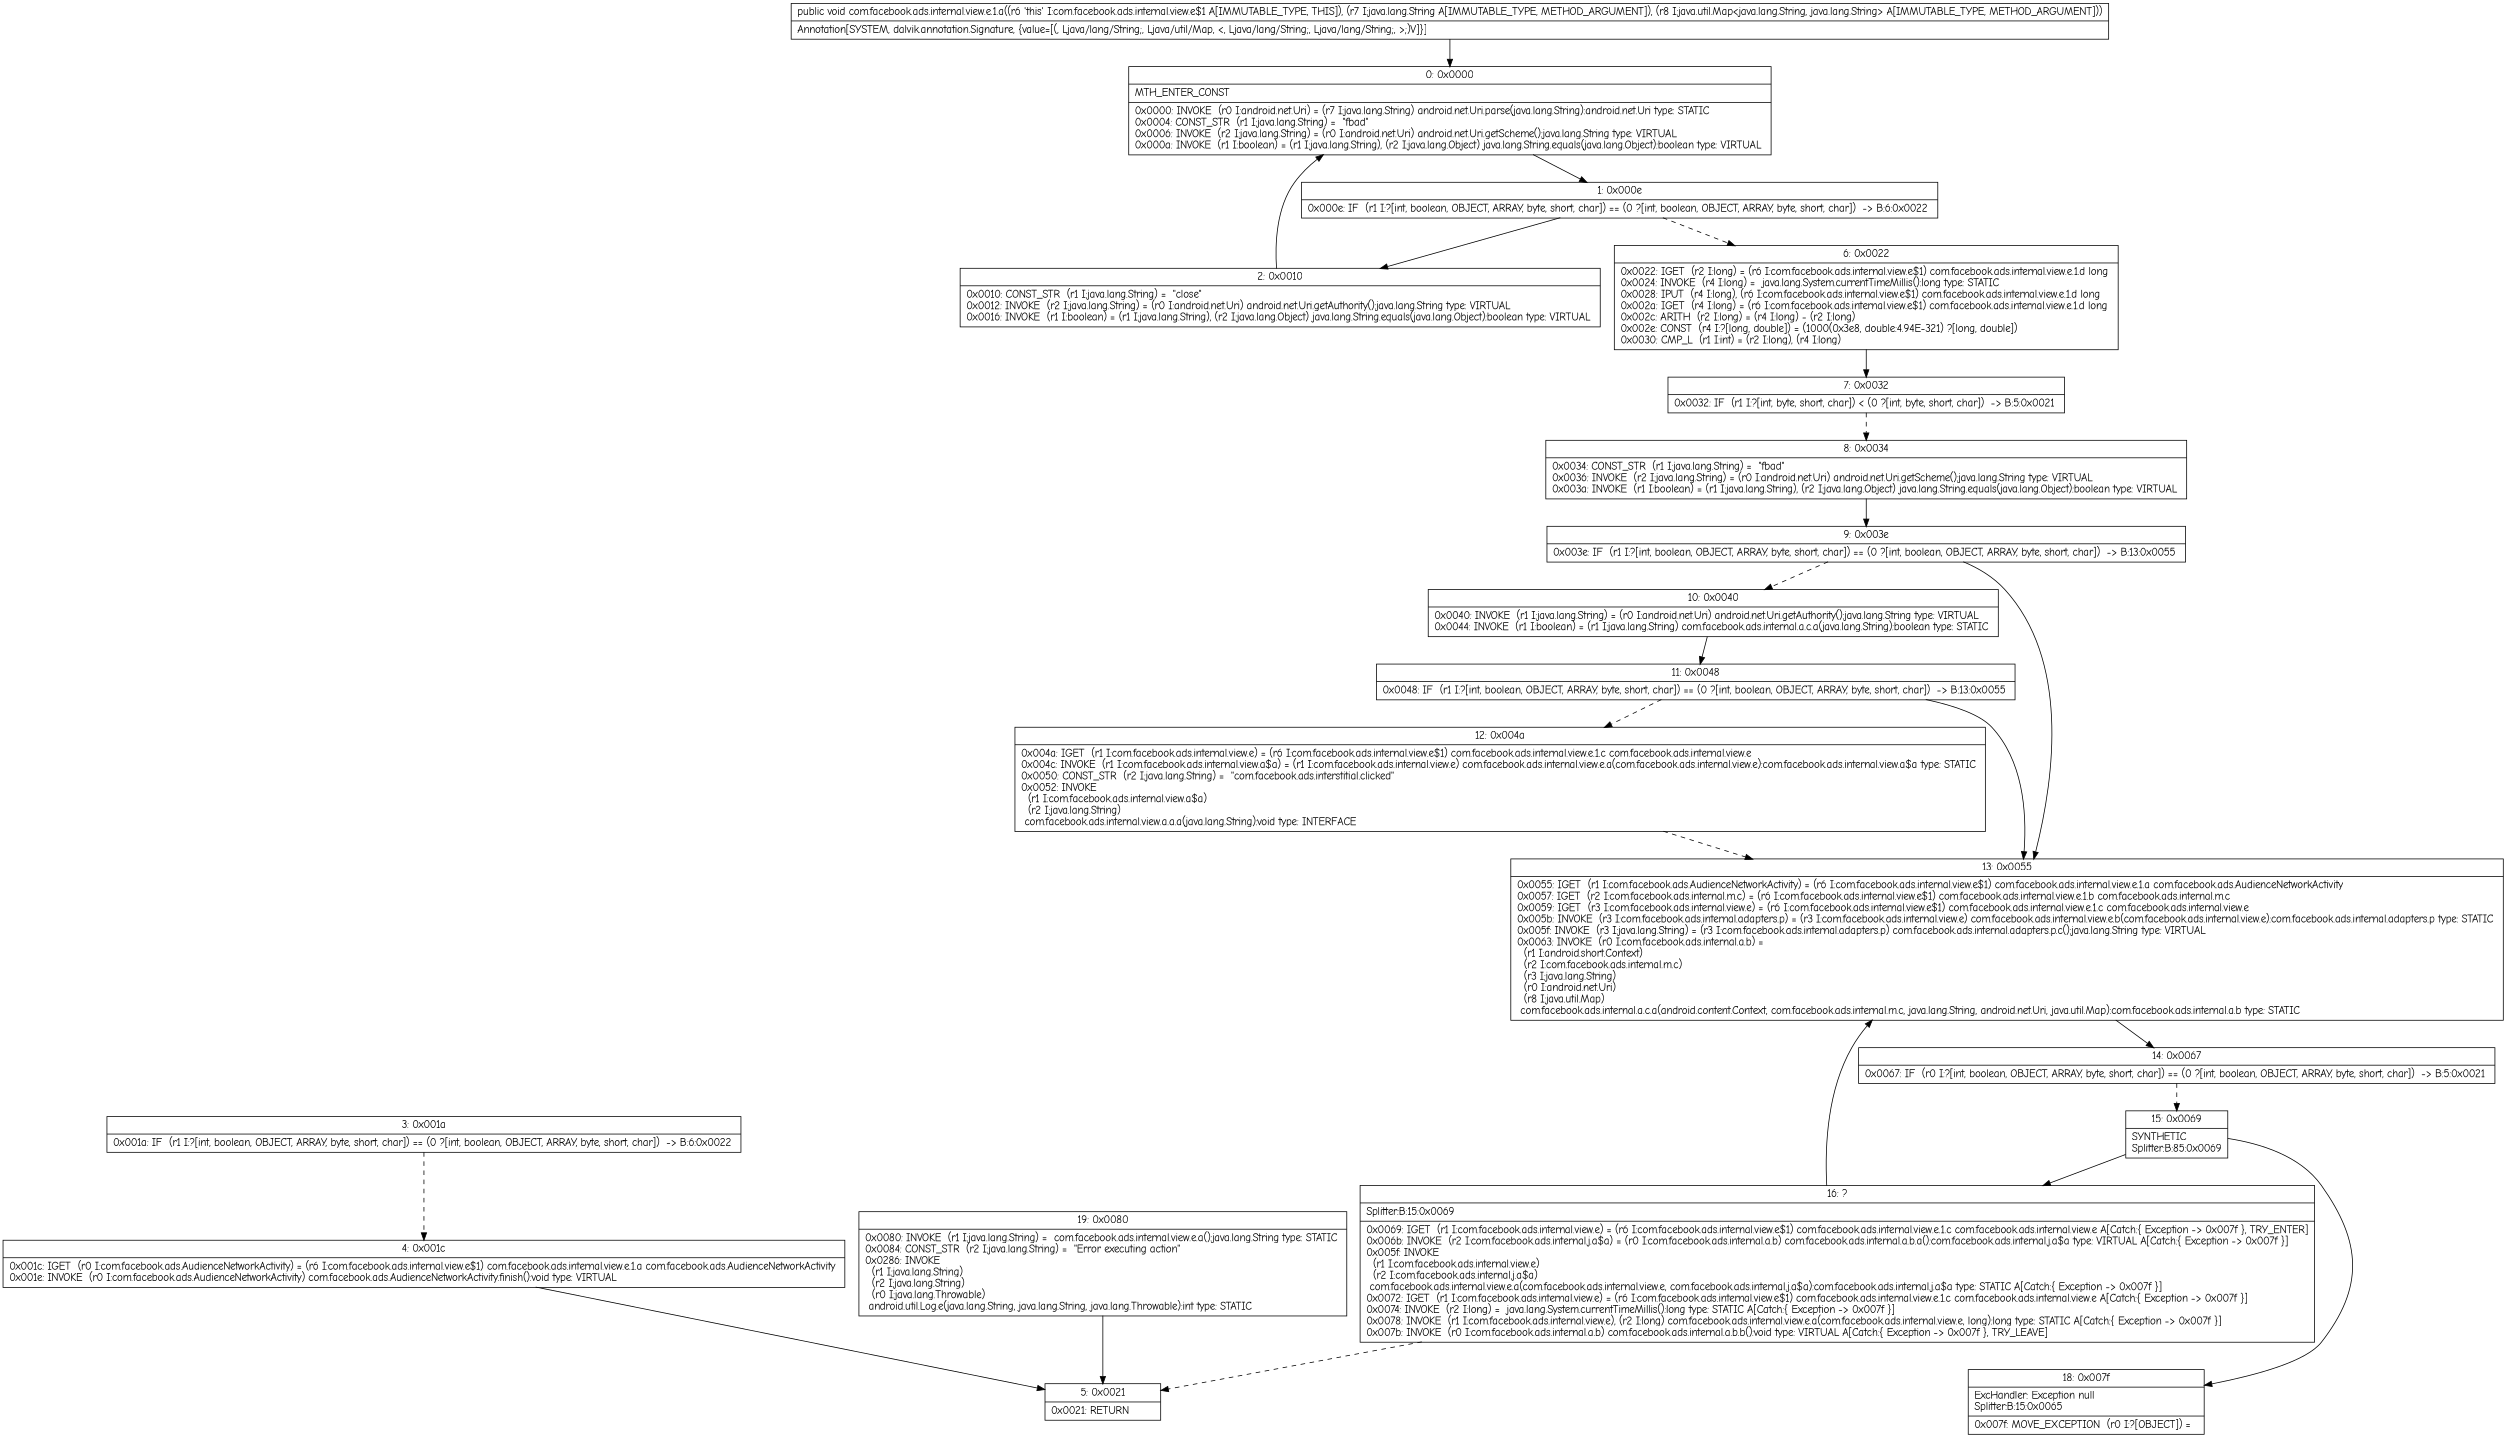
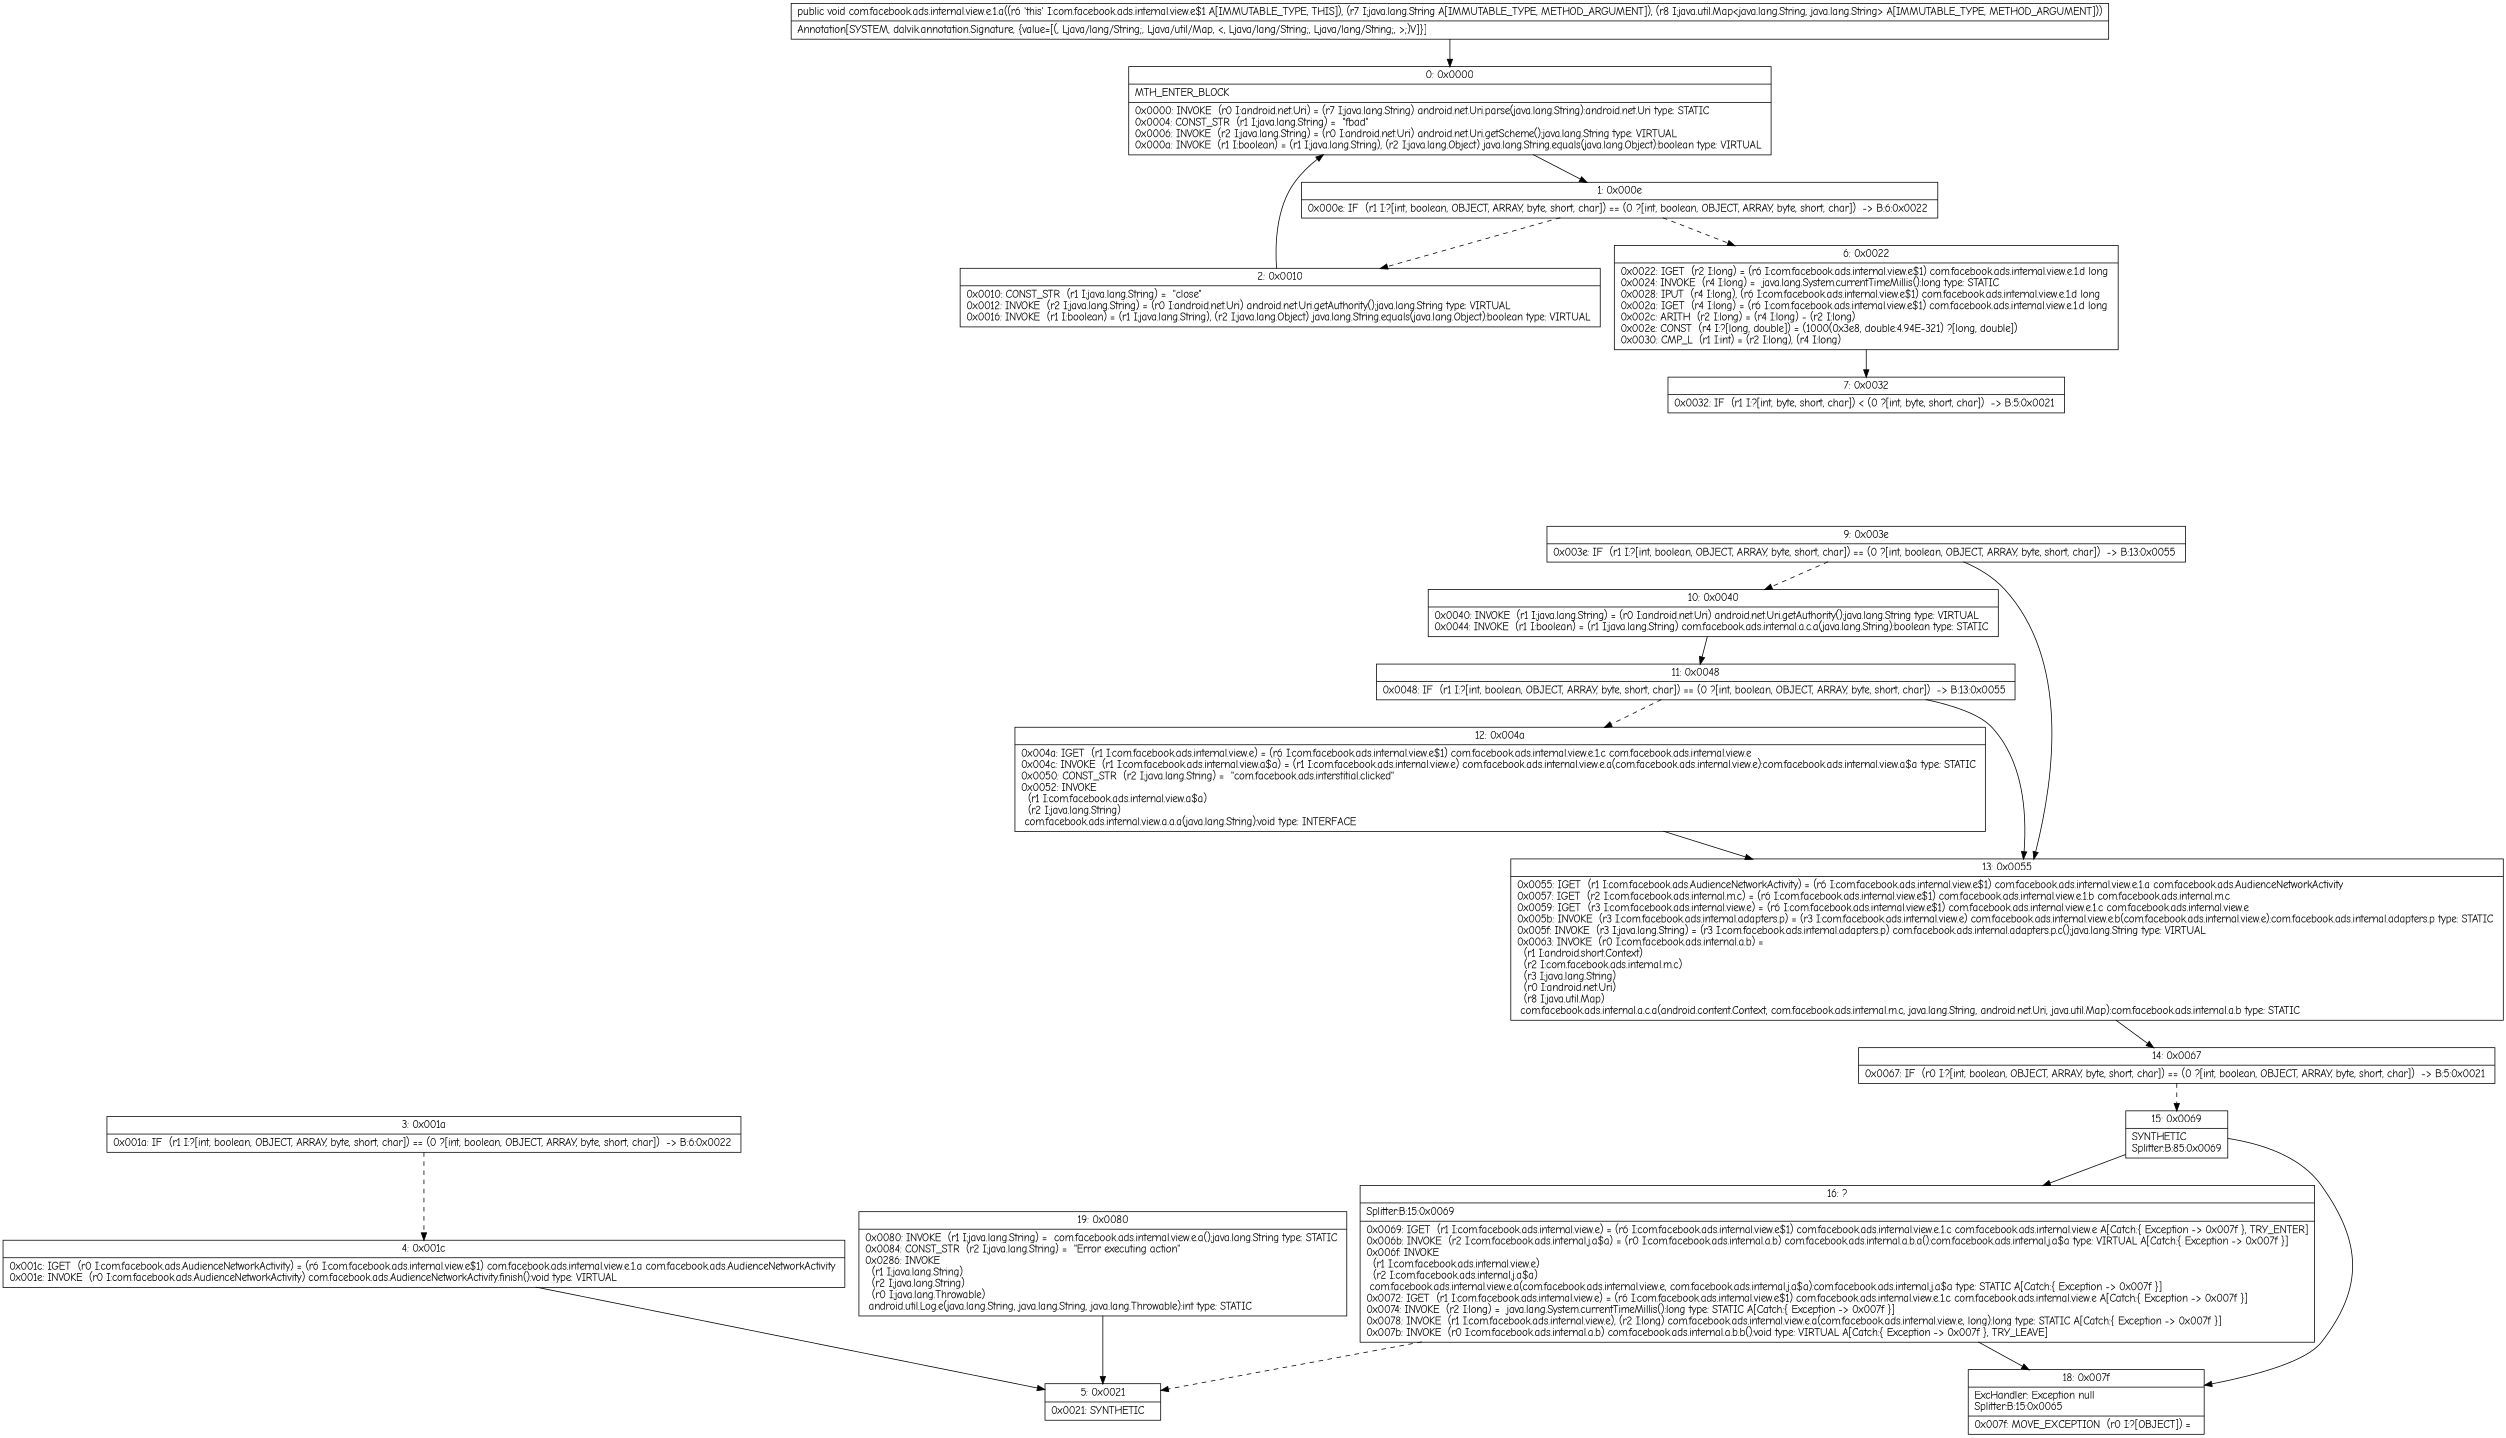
node "0: 0x0000": text "MTH_ENTER_CONST" -> "MTH_ENTER_BLOCK"
edge "1: 0x000e" -> "2: 0x0010": style solid -> dashed
node "8: 0x0034": removed
edge "12: 0x004a" -> "13: 0x0055": style dashed -> solid
edge "16: ?" -> "13: 0x0055": now "16: ?" -> "18: 0x007f"
node "16: ?": text "0x005f: INVOKE" -> "0x006f: INVOKE"
node "5: 0x0021": text "0x0021: RETURN" -> "0x0021: SYNTHETIC"
